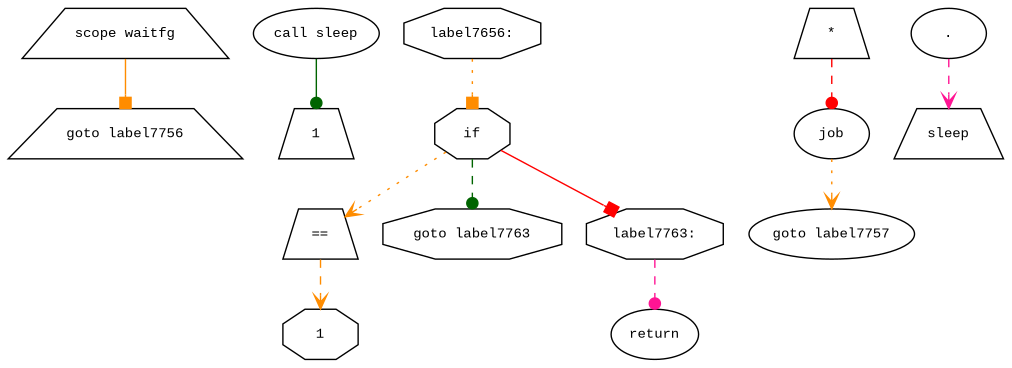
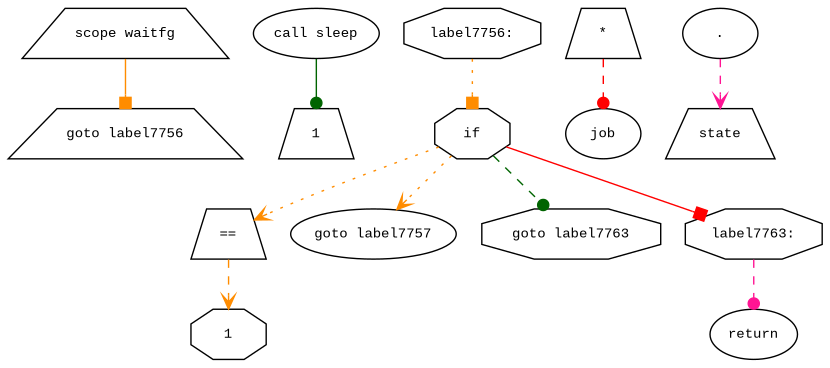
node "label7656:": label "label7656:" -> "label7756:"
node "sleep": label "sleep" -> "state"
edge "job" -> "goto label7757": now "if" -> "goto label7757"
